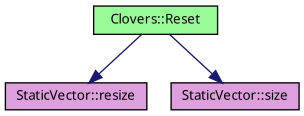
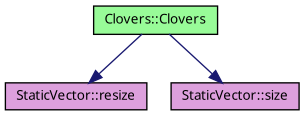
node "Clovers::Reset": label "Clovers::Reset" -> "Clovers::Clovers"
